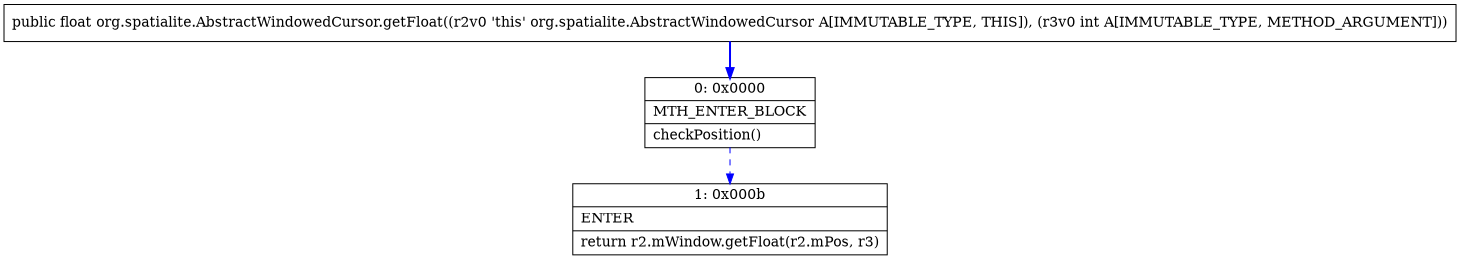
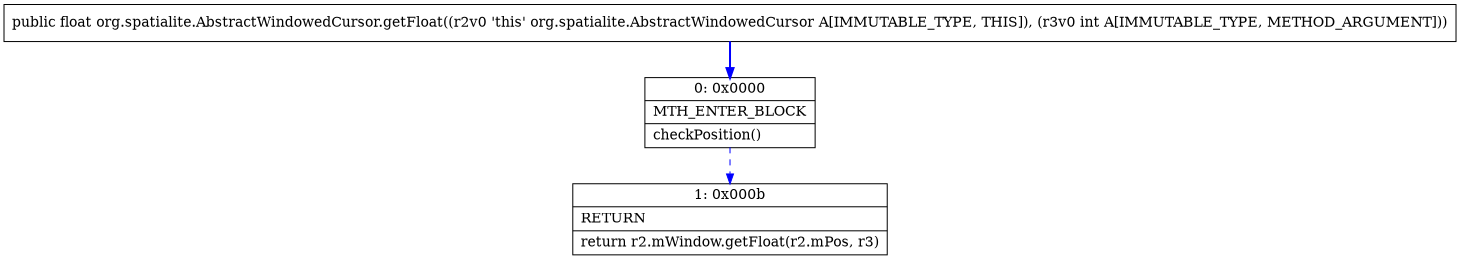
node "1: 0x000b": text "ENTER" -> "RETURN"
